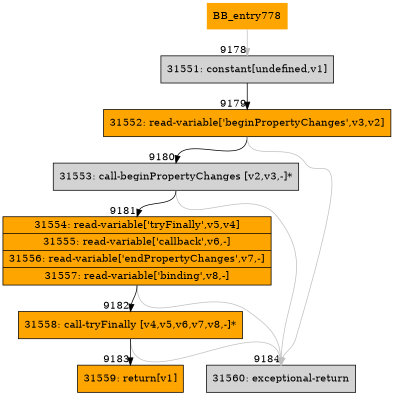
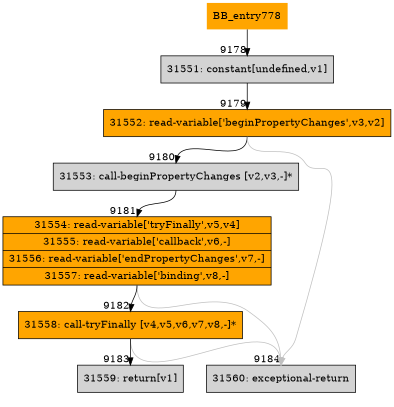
edge "BB_entry778" -> "31551: constant[undefined,v1]": color gray -> black
edge "31553: call-beginPropertyChanges [v2,v3,-]*" -> "31560: exceptional-return": removed
node "31559: return[v1]": fillcolor orange -> lightgrey
